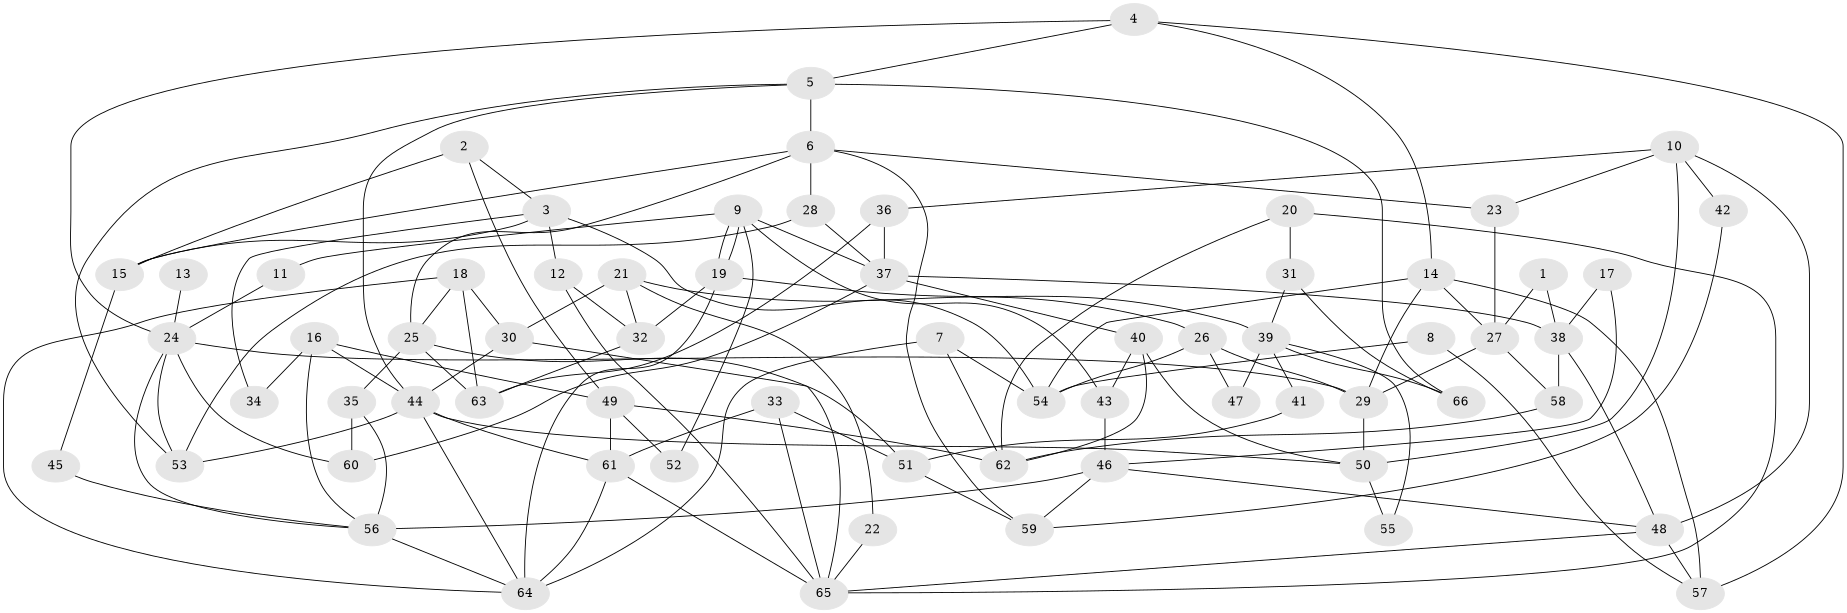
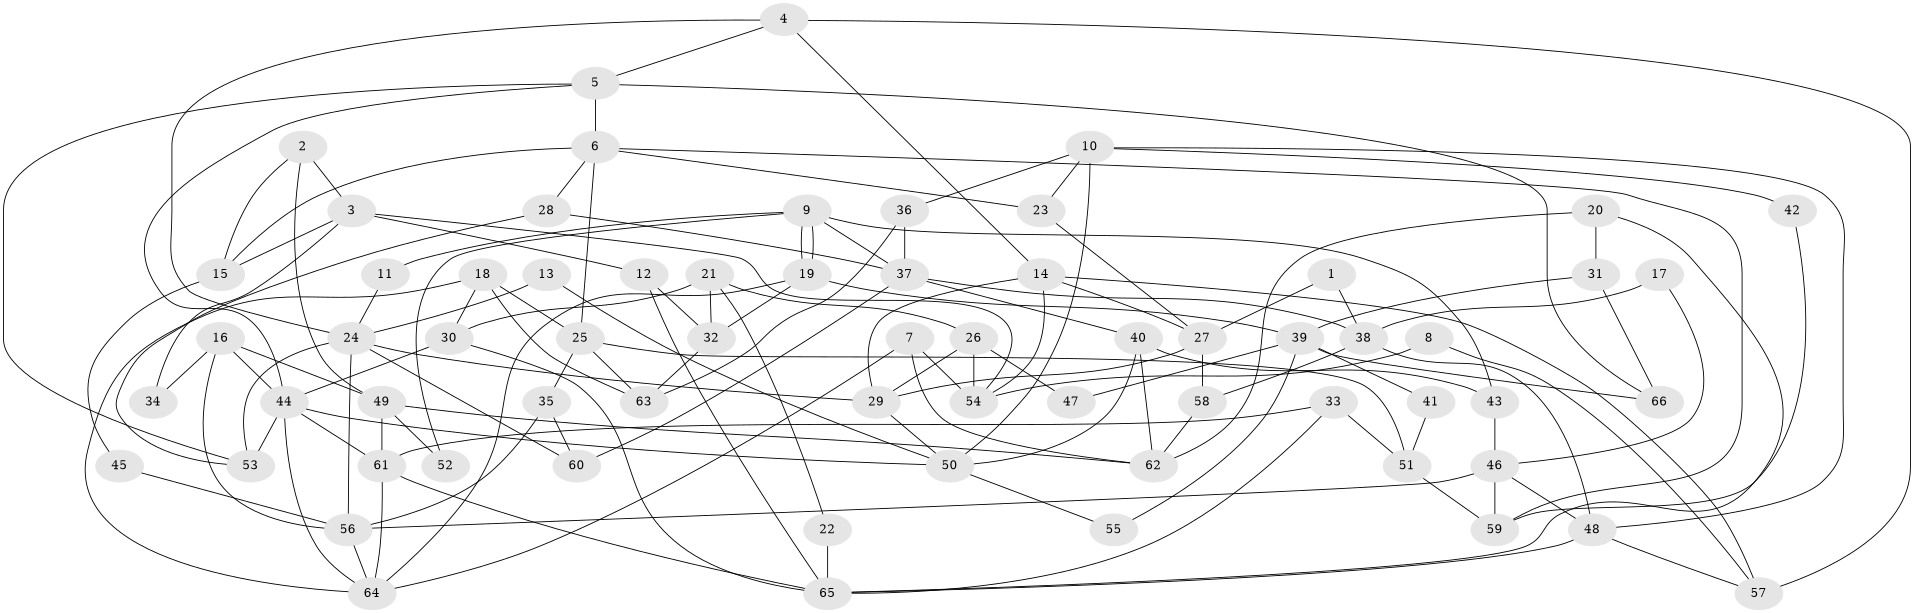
edge "13" -- "50": added
